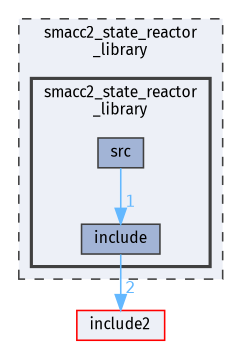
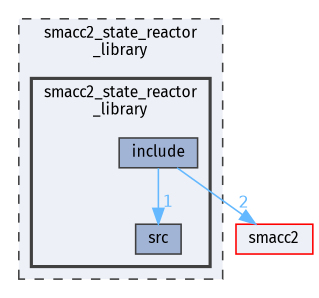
edge "src" -> "include": reversed
node "include2": label "include2" -> "smacc2"
